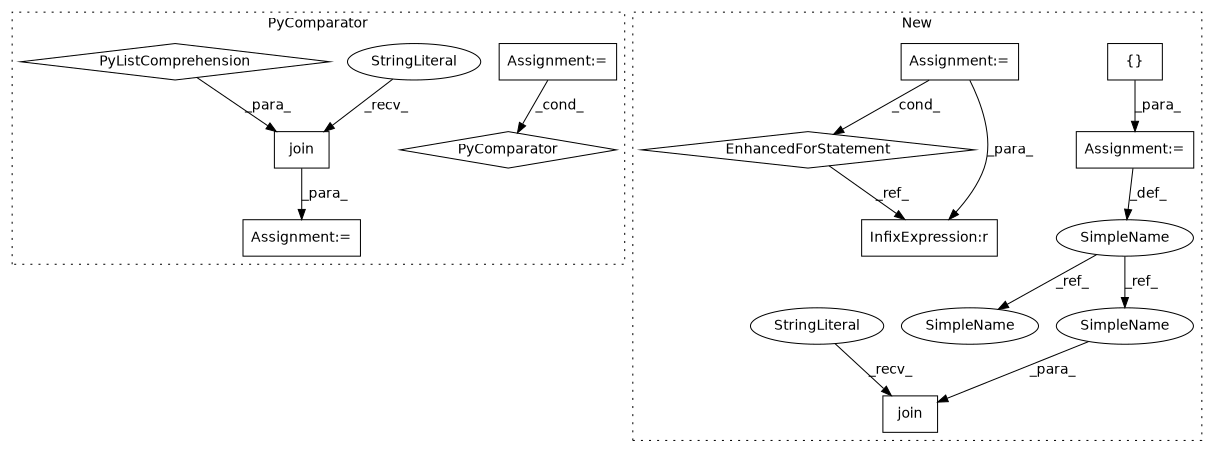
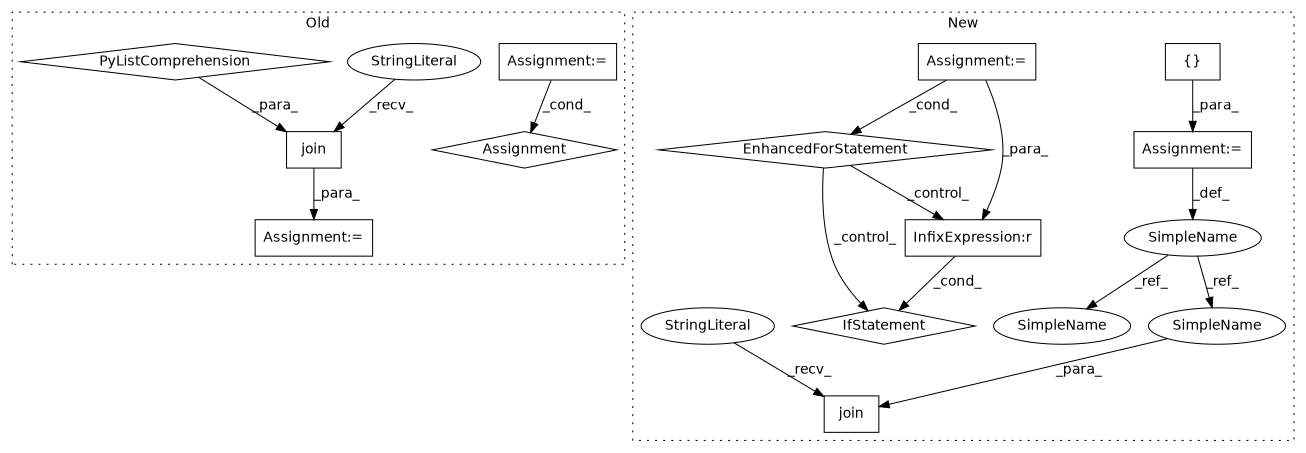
cluster "PyComparator": label "PyComparator" -> "Old"
node "PyComparator": label "PyComparator" -> "Assignment"
edge "EnhancedForStatement" -> "InfixExpression:r": label "_ref_" -> "_control_"
node "IfStatement": added
